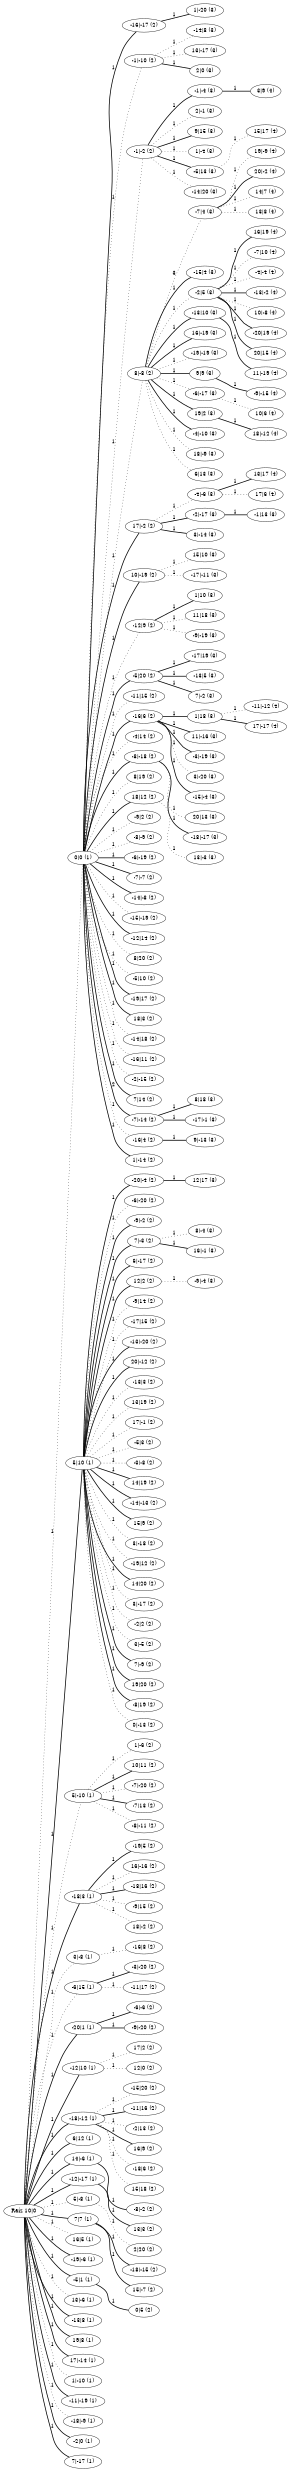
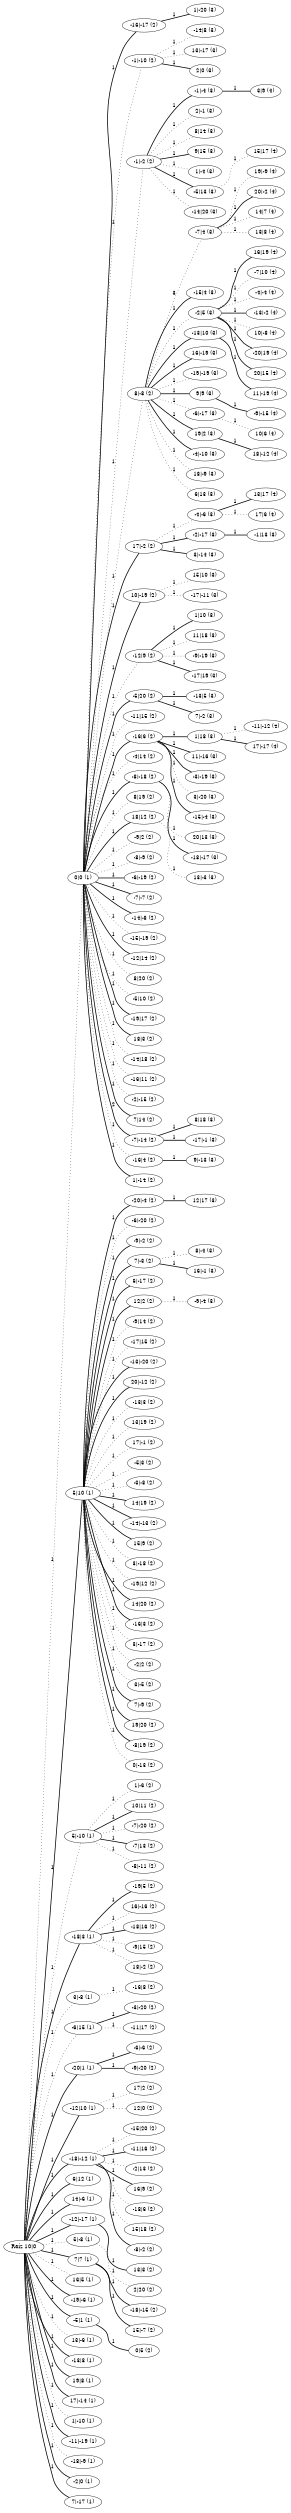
node "8|14 (3)": added
edge "-17|19 (3)" -- "-5|20 (2)": now "-17|19 (3)" -- "-12|9 (2)"
node "-16|3 (2)": added
edge "14|-6 (1)" -- "-8|-2 (2)": now "-18|-12 (1)" -- "-8|-2 (2)"
